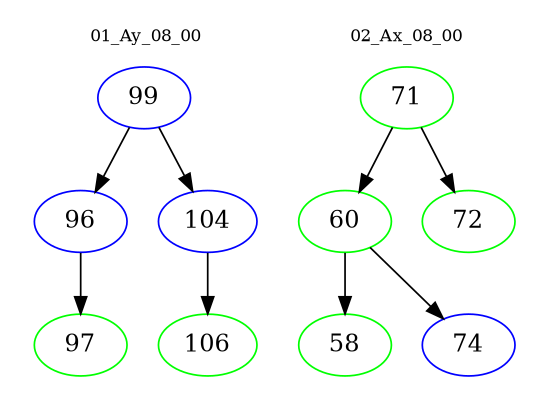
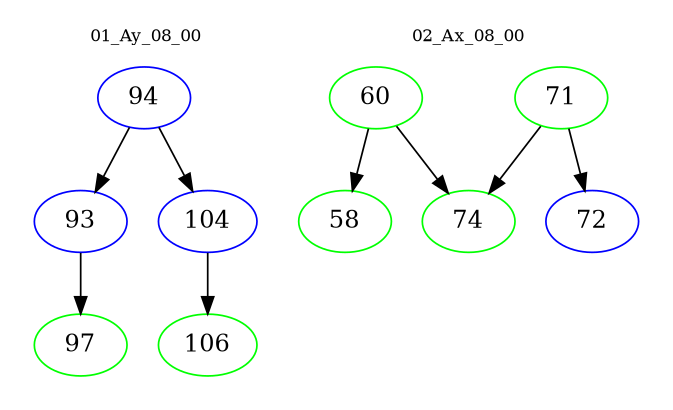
node "99": label "99" -> "94"
edge "71" -> "60": now "71" -> "74"
node "96": label "96" -> "93"
node "72": color green -> blue
node "74": color blue -> green
